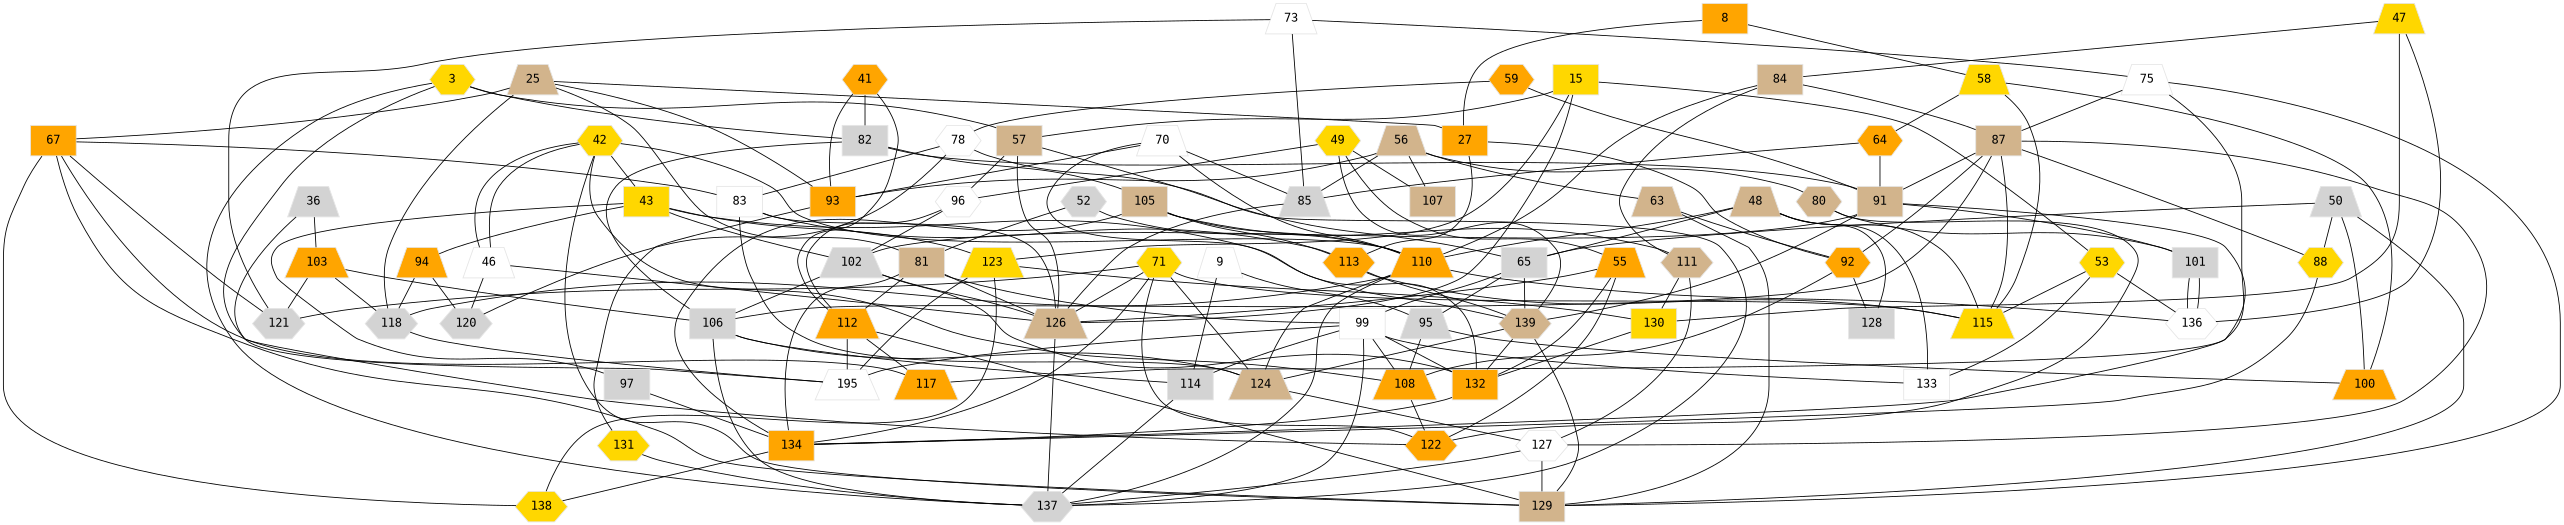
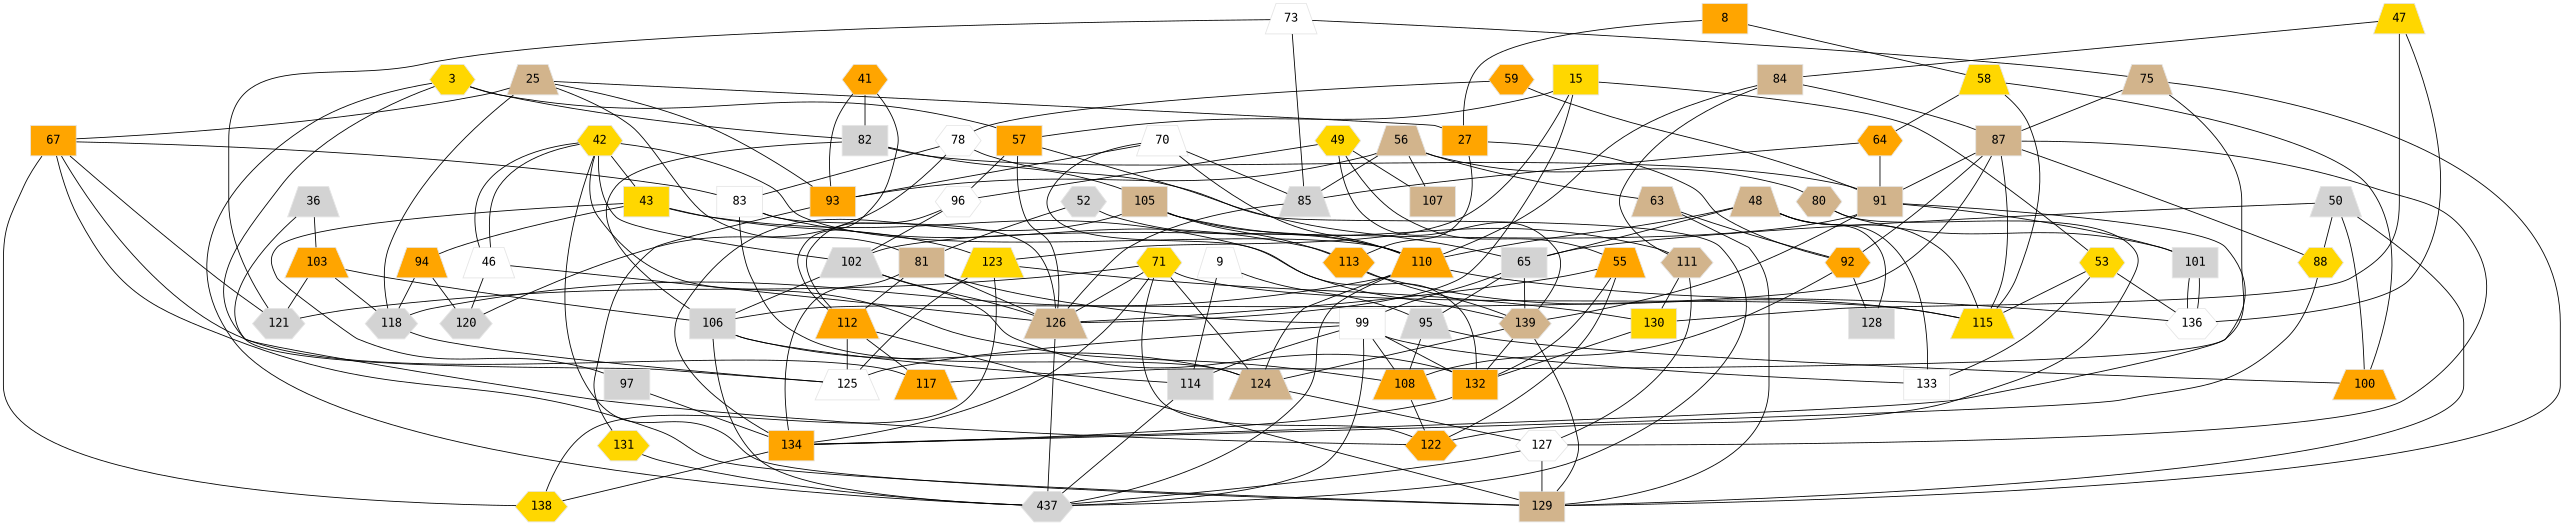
node "75": fillcolor white -> tan
node "57": fillcolor tan -> orange
edge "43" -- "102": now "42" -- "102"
node "195": label "195" -> "125"
node "137": label "137" -> "437"
